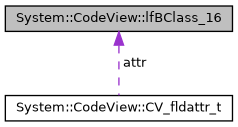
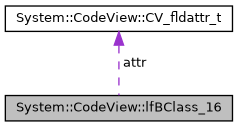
edge "System::CodeView::CV_fldattr_t" -> "System::CodeView::lfBClass_16": reversed
